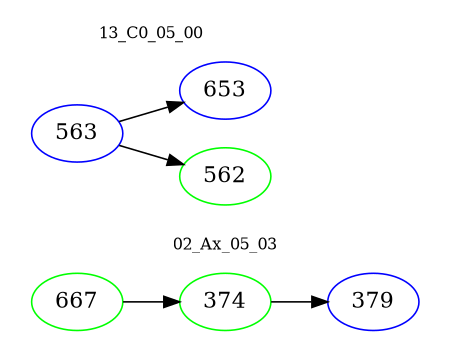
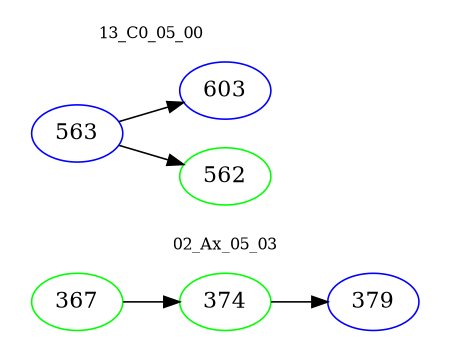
node "653": label "653" -> "603"
node "667": label "667" -> "367"
